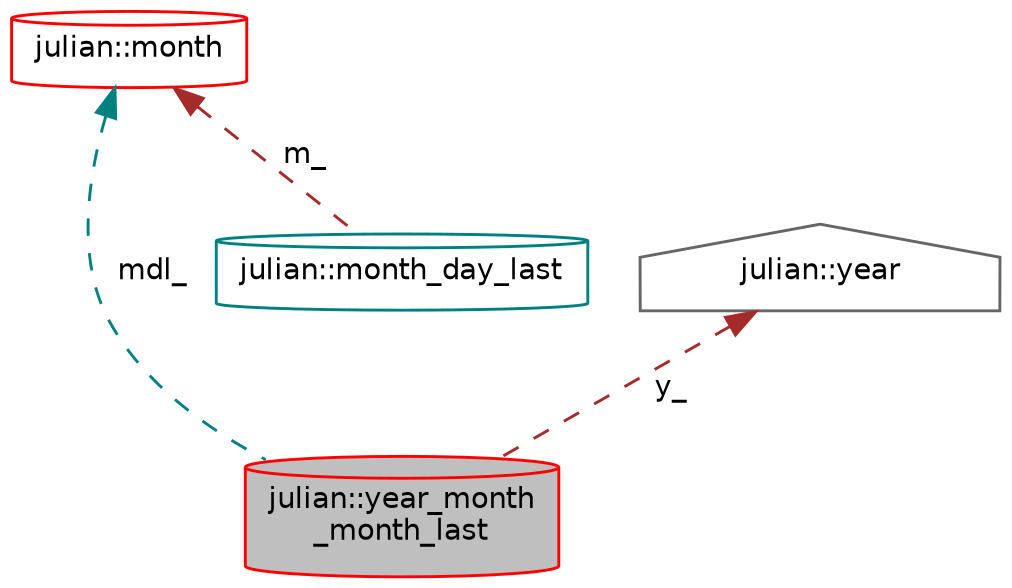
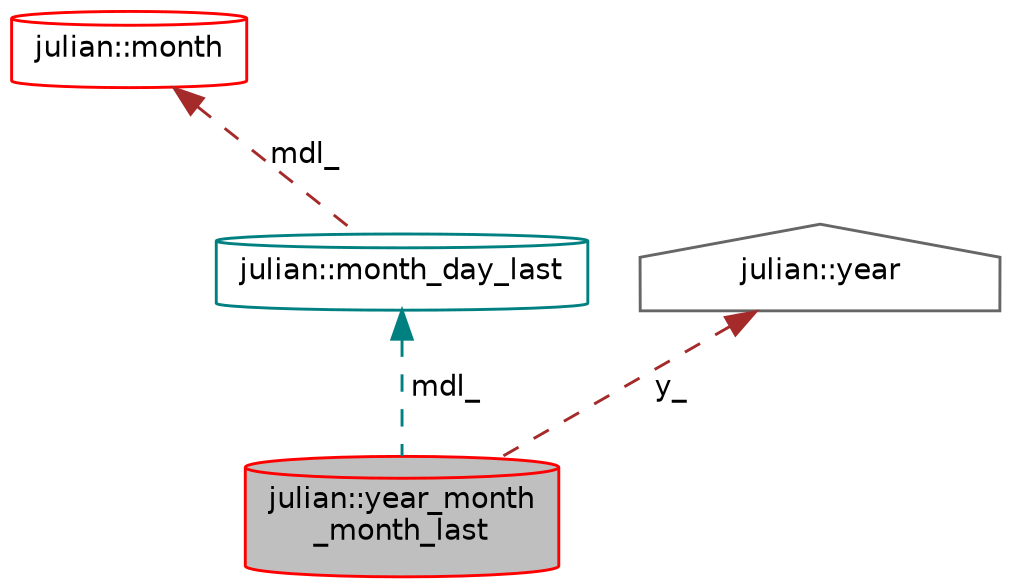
edge "julian::month_day_last" -> "julian::month": label " m_" -> " mdl_"
edge "julian::year_month _month_last" -> "julian::month": now "julian::year_month _month_last" -> "julian::month_day_last"
